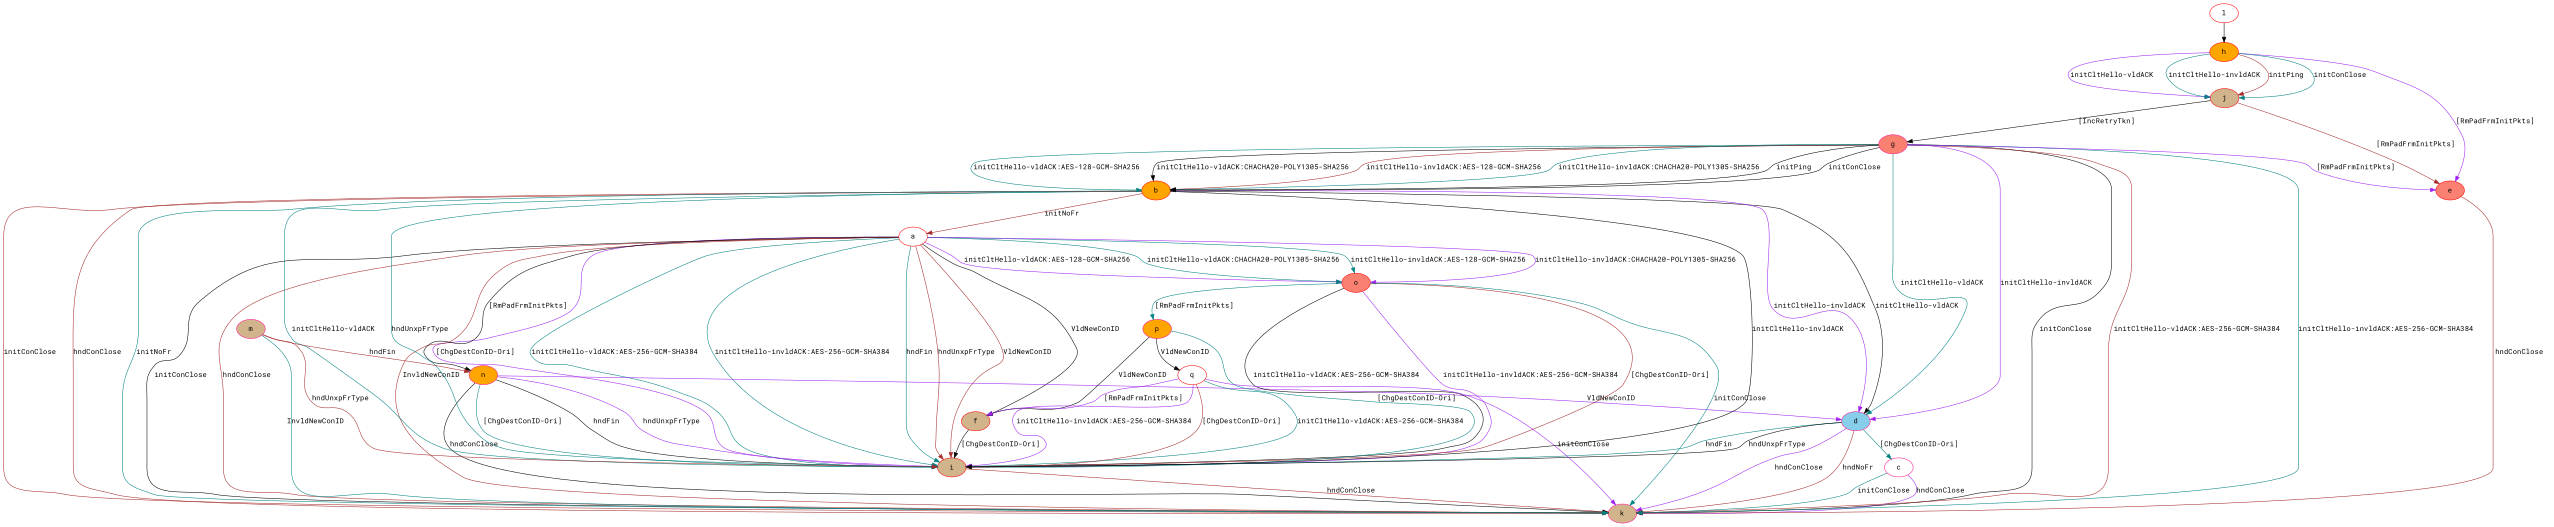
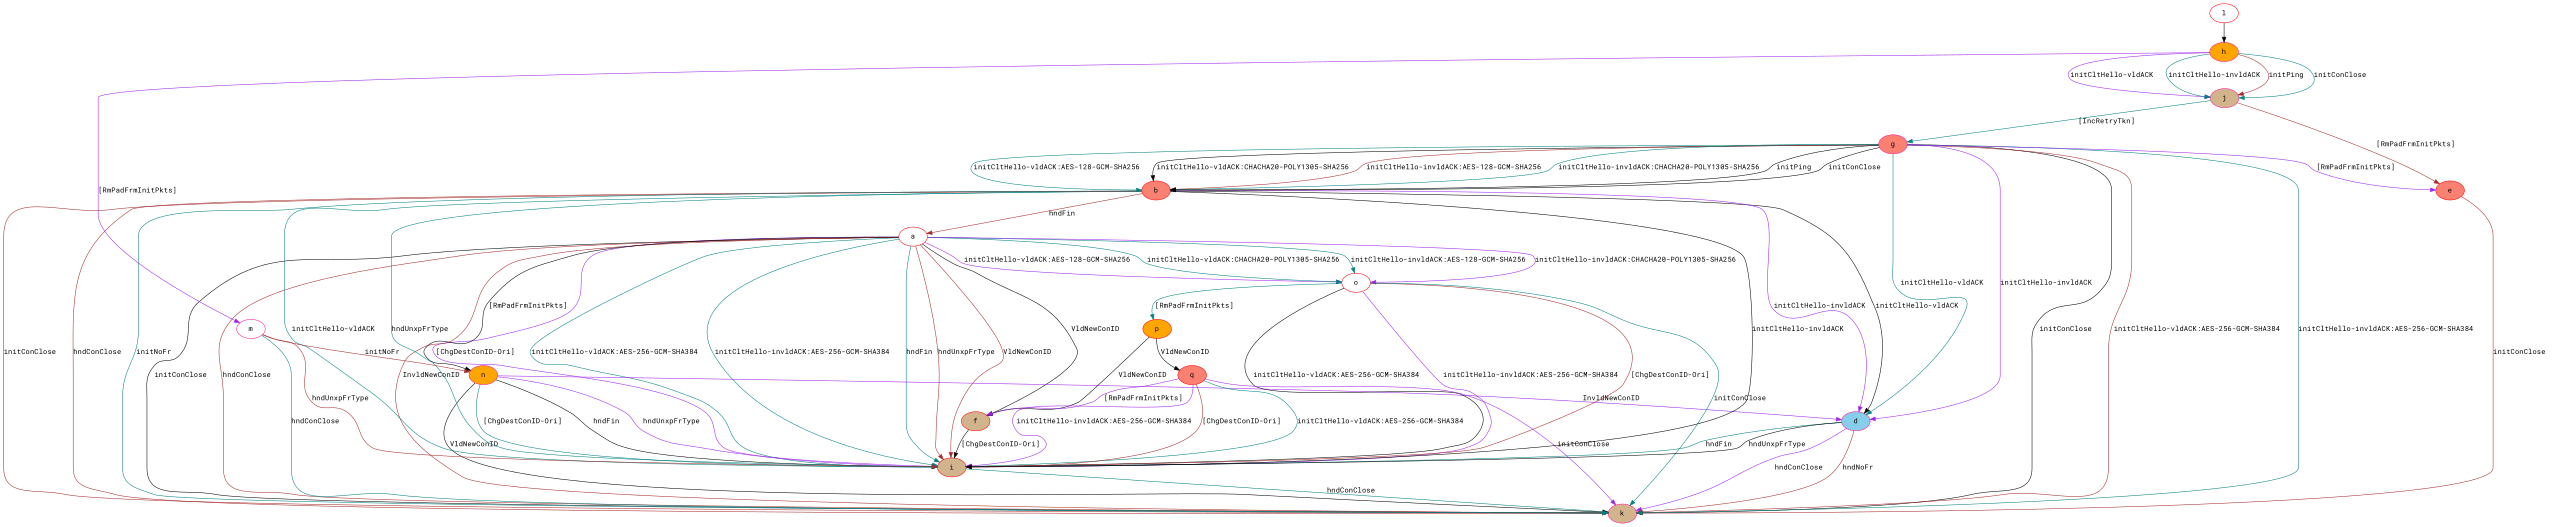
node "h": color red -> deeppink
edge "h" -> "e": now "h" -> "m"
node "j": color red -> deeppink
edge "j" -> "g": color black -> teal
node "b": fillcolor orange -> salmon
edge "b" -> "a": label "initNoFr " -> "hndFin "
node "o": fillcolor salmon -> white
node "m": fillcolor tan -> white
node "p": color deeppink -> red
edge "m" -> "n": label "hndFin " -> "initNoFr "
edge "e" -> "k": label "hndConClose " -> "initConClose "
node "q": fillcolor white -> salmon
edge "n" -> "d": label "VldNewConID " -> "InvldNewConID "
edge "m" -> "k": label "InvldNewConID " -> "hndConClose "
edge "n" -> "k": label "hndConClose " -> "VldNewConID "
edge "p" -> "i": removed, label "[ChgDestConID-Ori]"
node "c": removed
edge "i" -> "k": color brown -> teal
